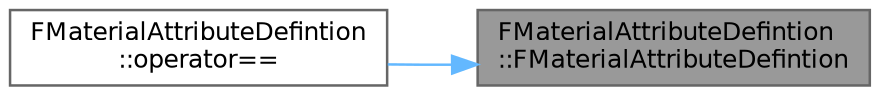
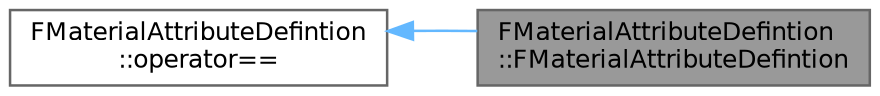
edge "FMaterialAttributeDefintion ::operator==" -> "FMaterialAttributeDefintion ::FMaterialAttributeDefintion": reversed
